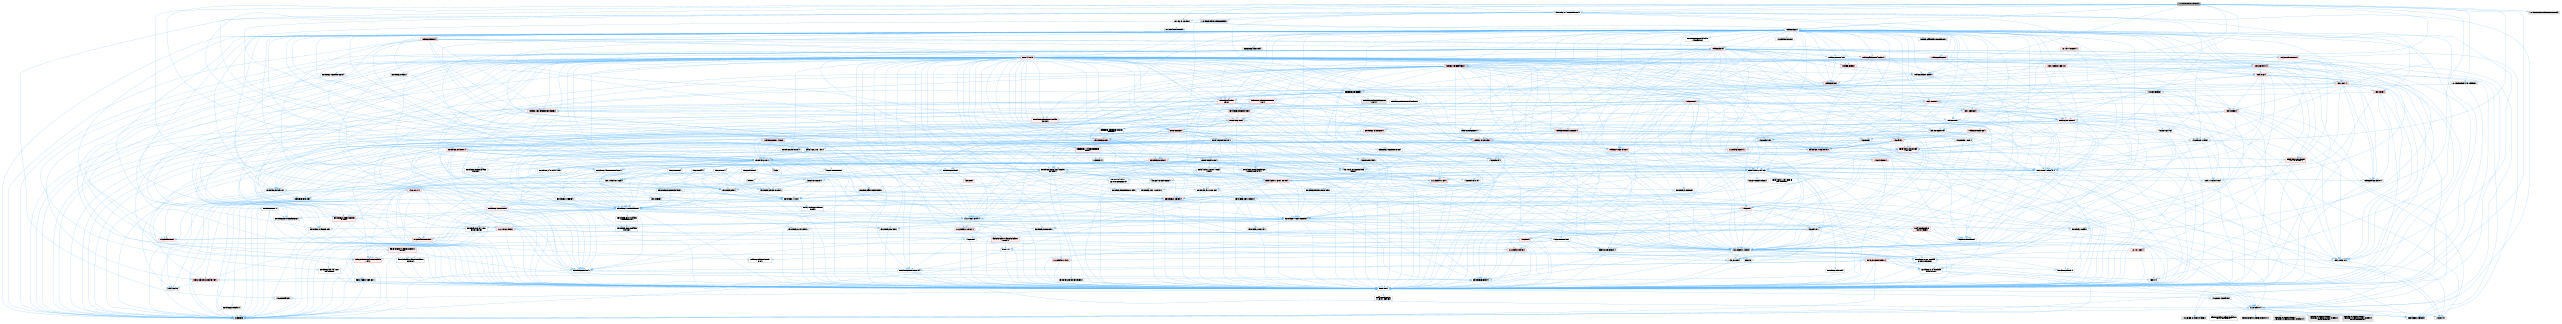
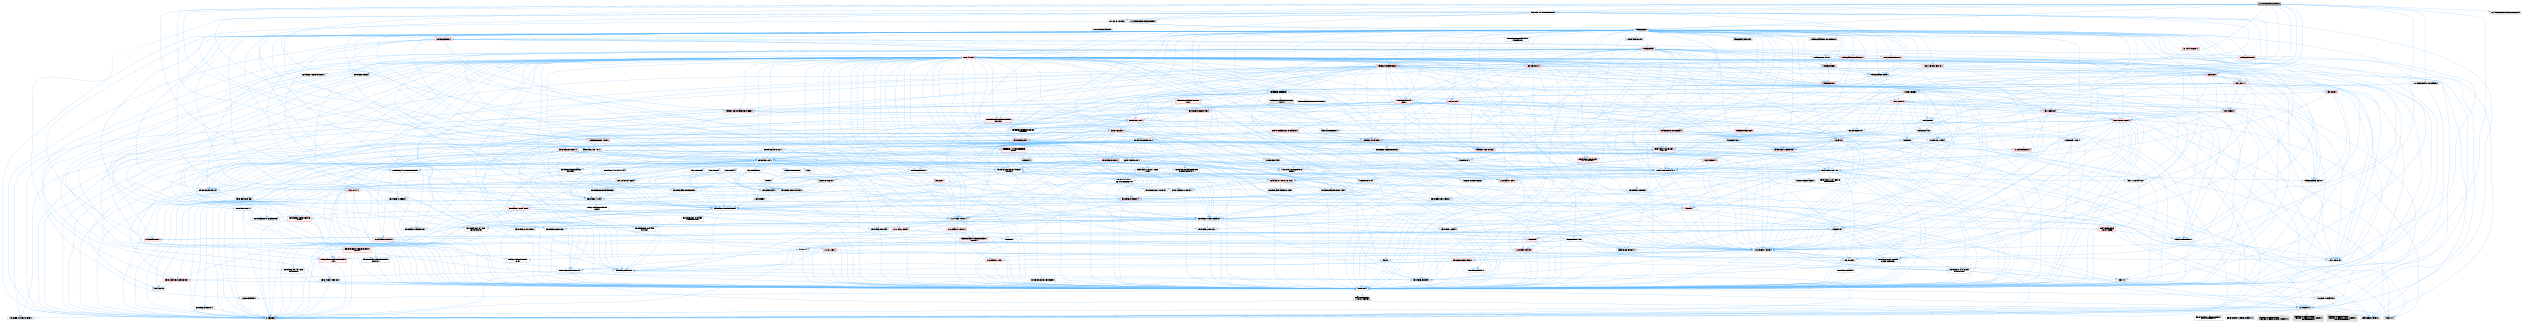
edge "Trace/Detail/Channel.h" -> "Internationalization /Text.h": now "UObject/Field.h" -> "Internationalization /Text.h"
node "Templates/ValueOrError.h": label "Templates/ValueOrError.h" -> "RemoveReference/ValueOrError.h"
